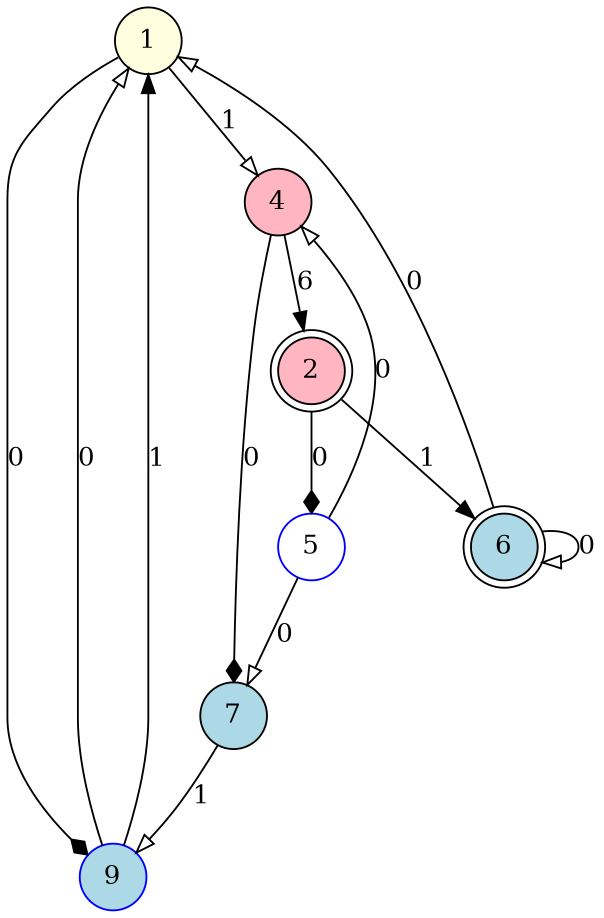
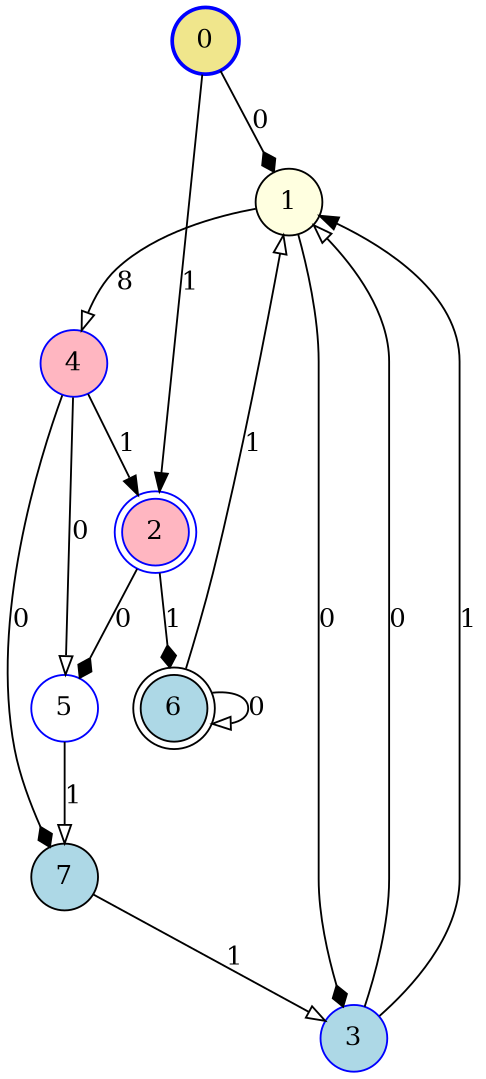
node "0": added
edge "1" -> "4": label "1" -> "8"
node "4": color black -> blue
edge "4" -> "2": label "6" -> "1"
edge "6" -> "1": label "0" -> "1"
node "2": color black -> blue
edge "5" -> "4": reversed
edge "2" -> "6": arrowhead normal -> diamond
edge "5" -> "7": label "0" -> "1"
node "9": label "9" -> "3"
